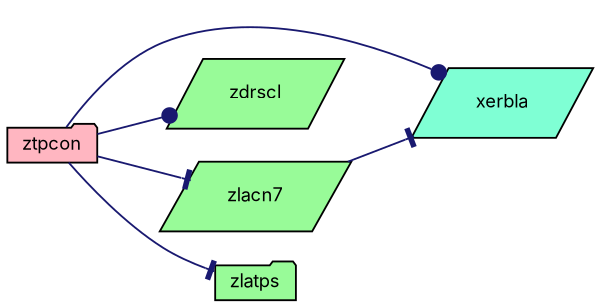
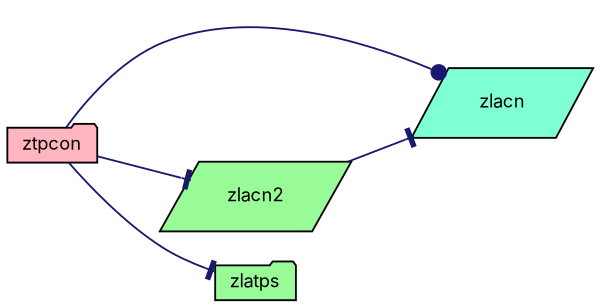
node "zdrscl": removed
node "xerbla": label "xerbla" -> "zlacn"
node "zlacn7": label "zlacn7" -> "zlacn2"
